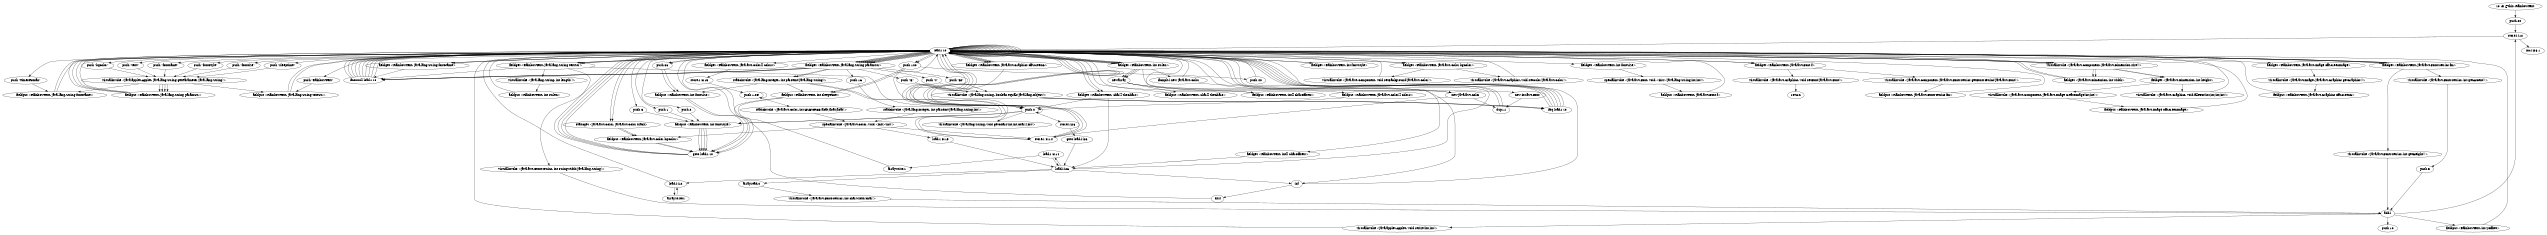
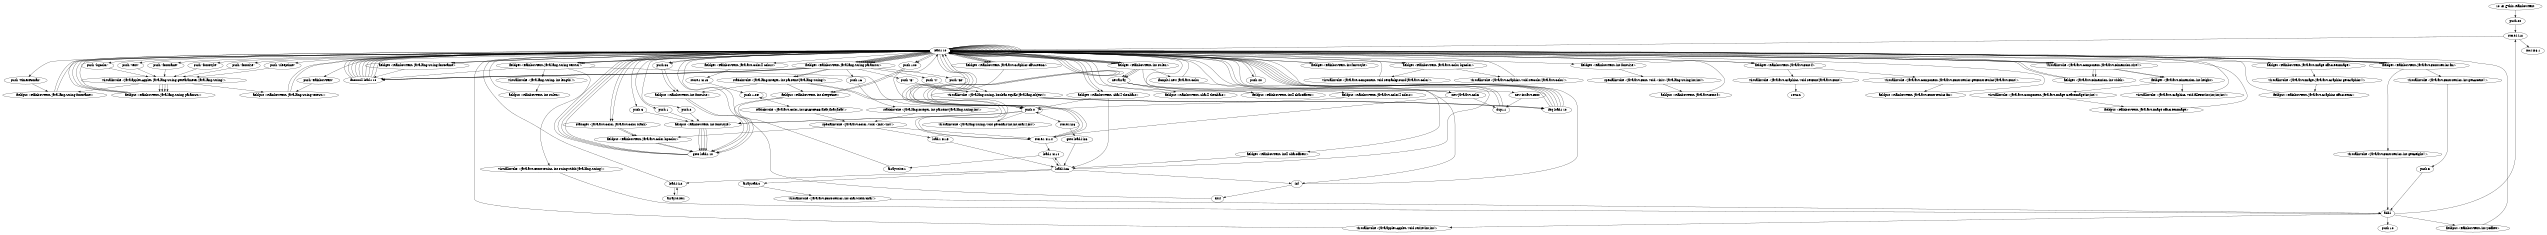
edge "push 100" -> "push 40": now "load.r r0" -> "push 40"
edge "store.r $r14" -> "load.r $r14": added
